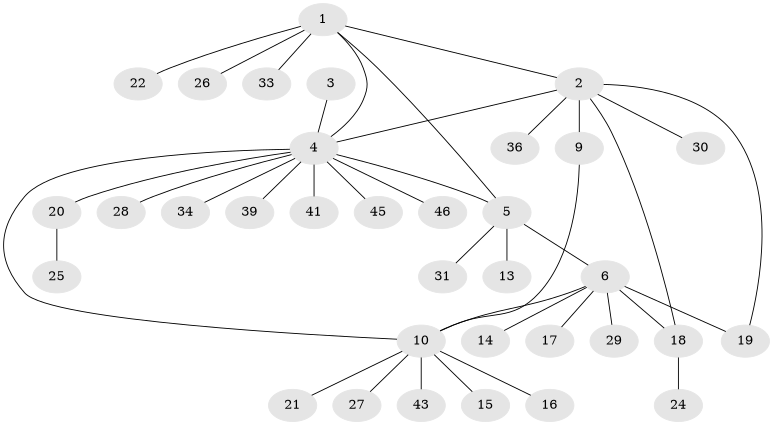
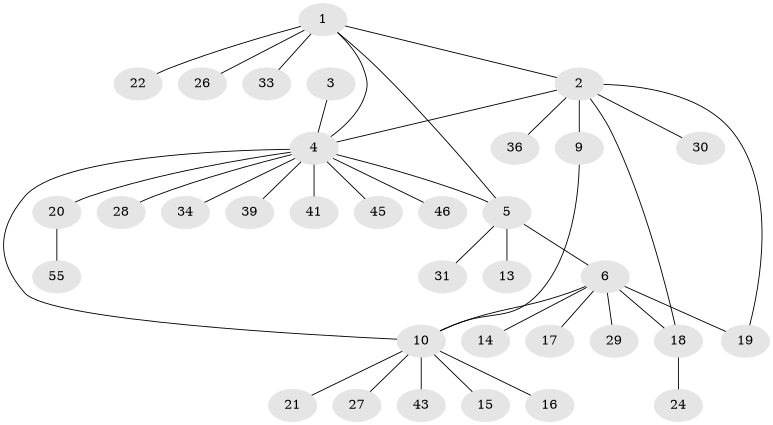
node "25": label "25" -> "55"
